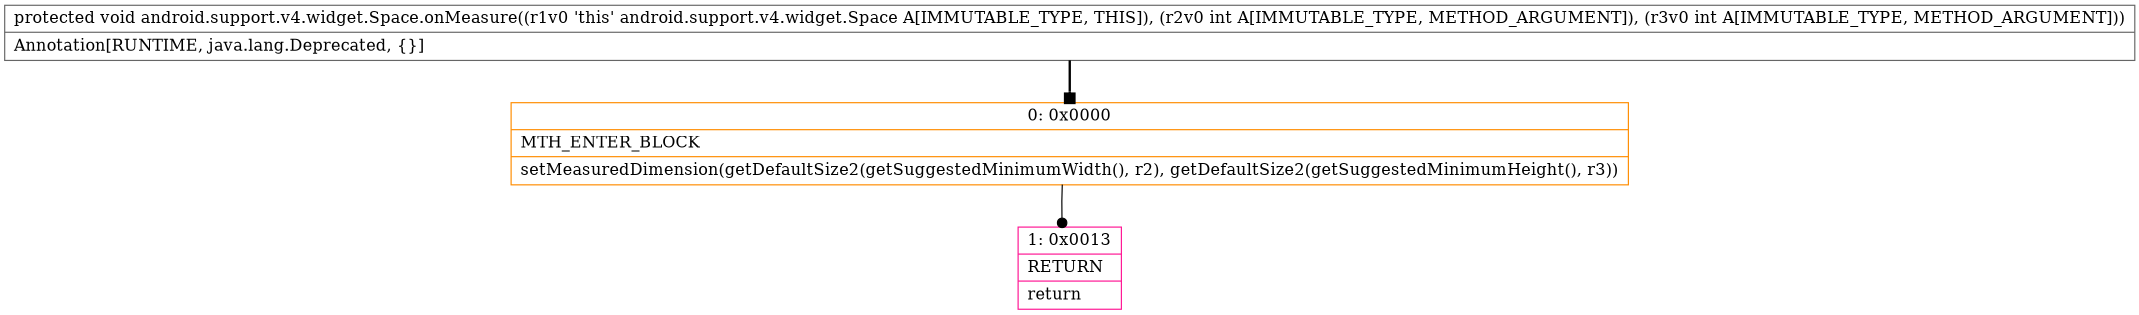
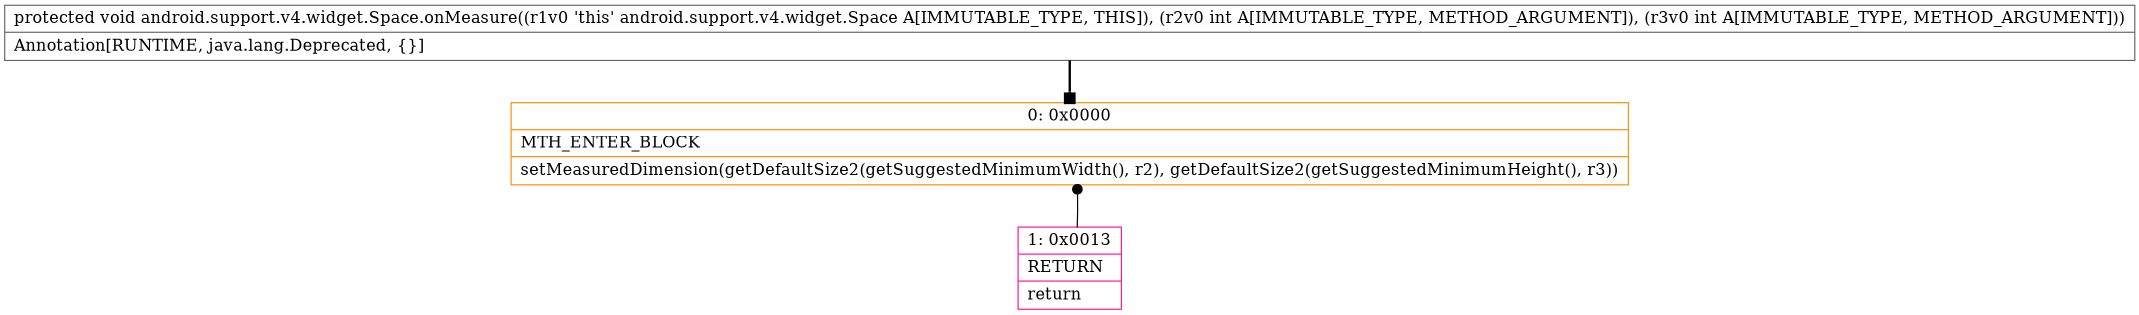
edge "0: 0x0000" -> "1: 0x0013": reversed
